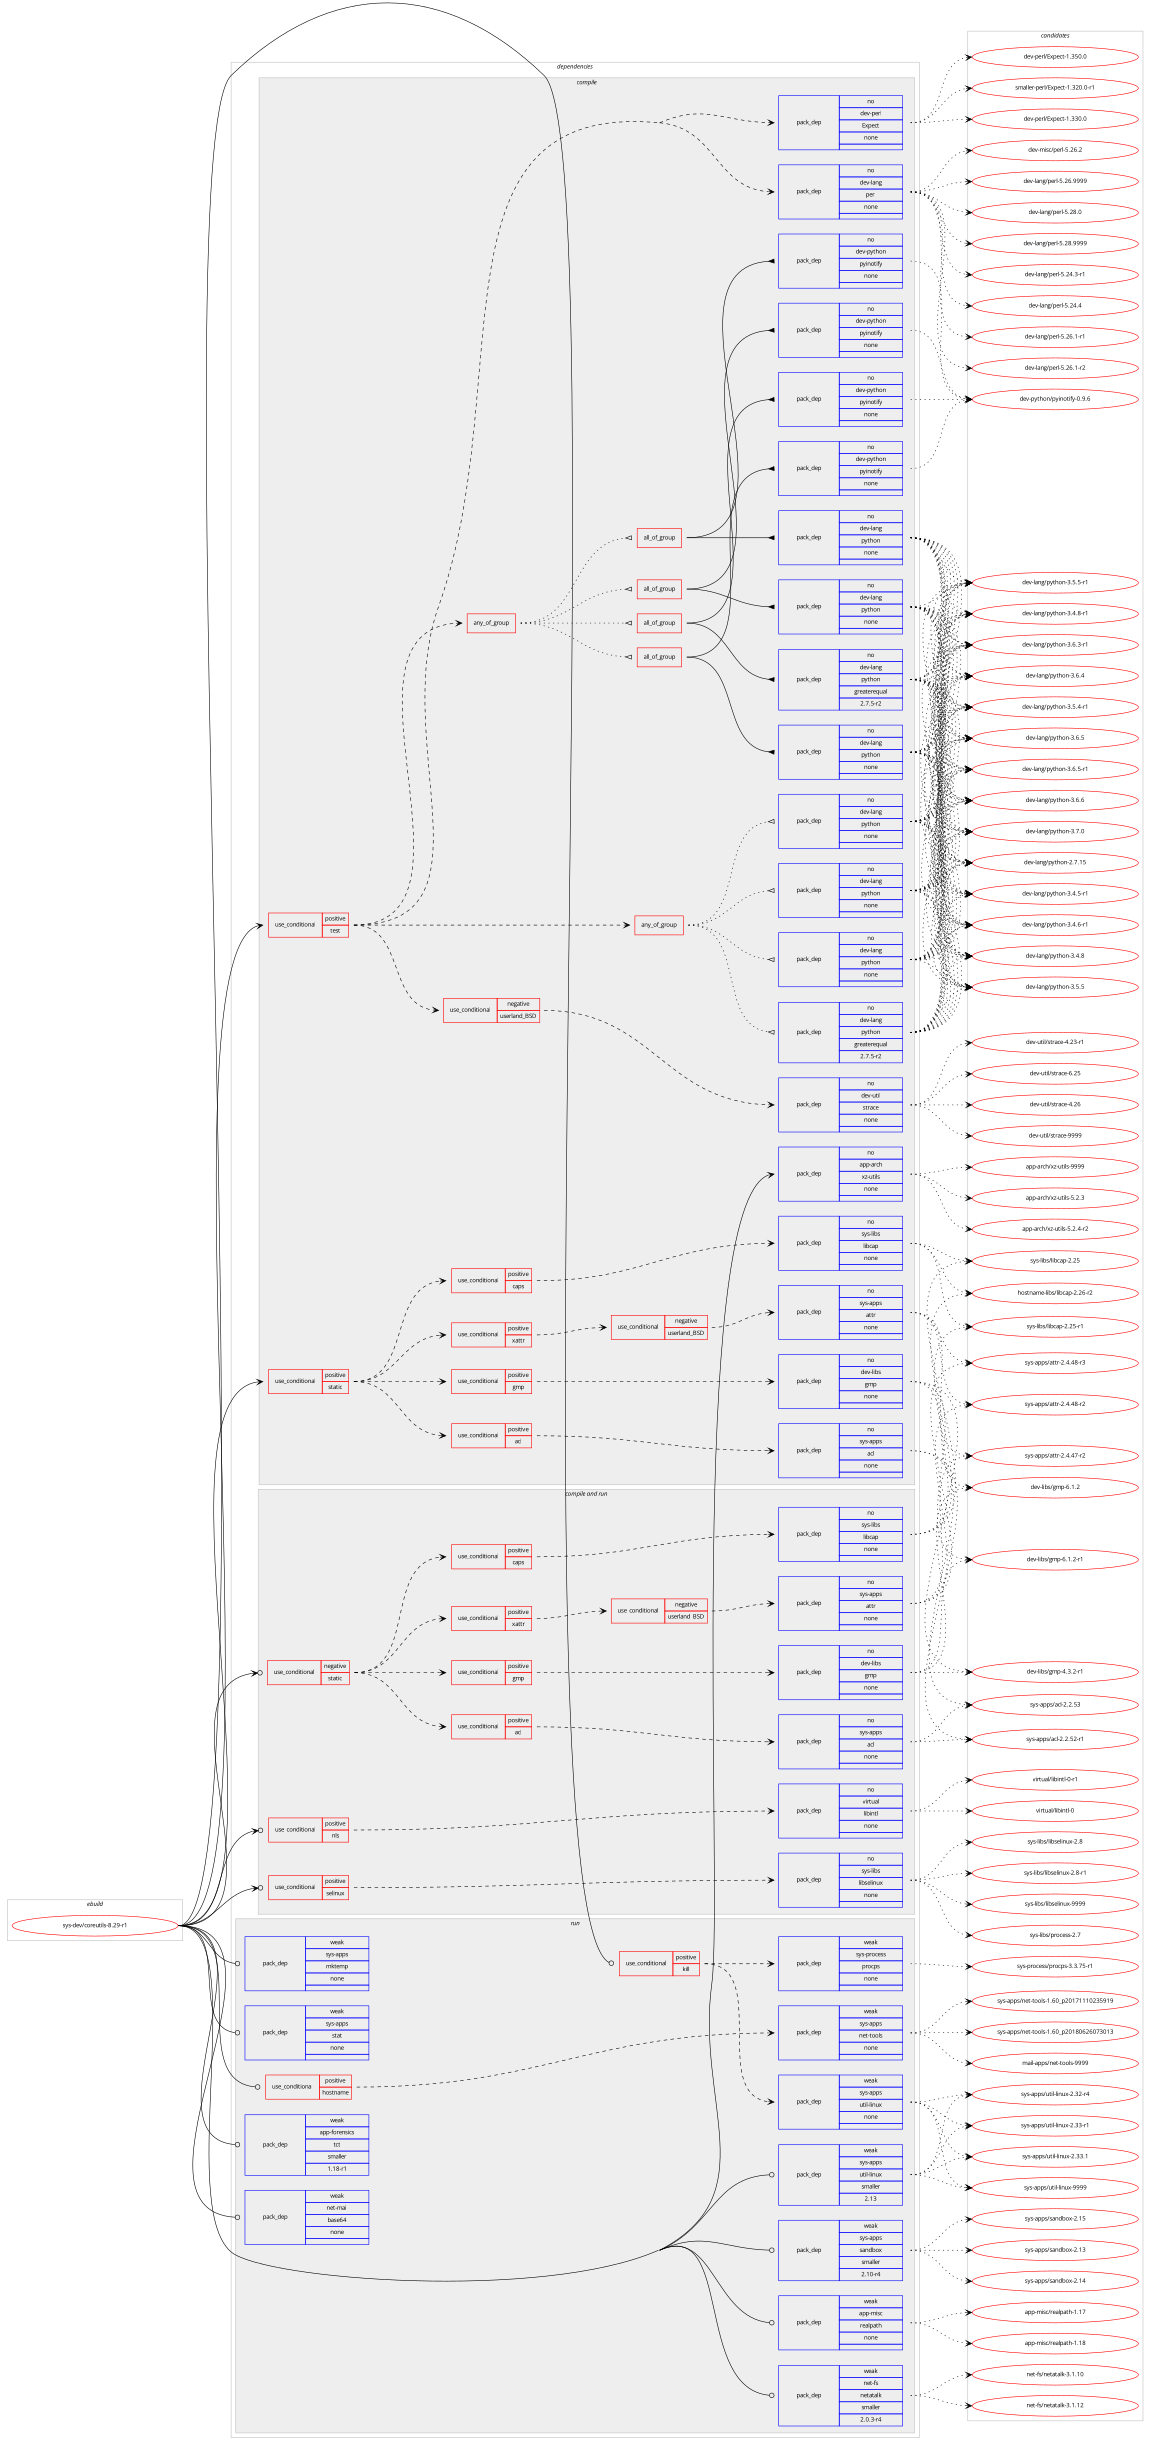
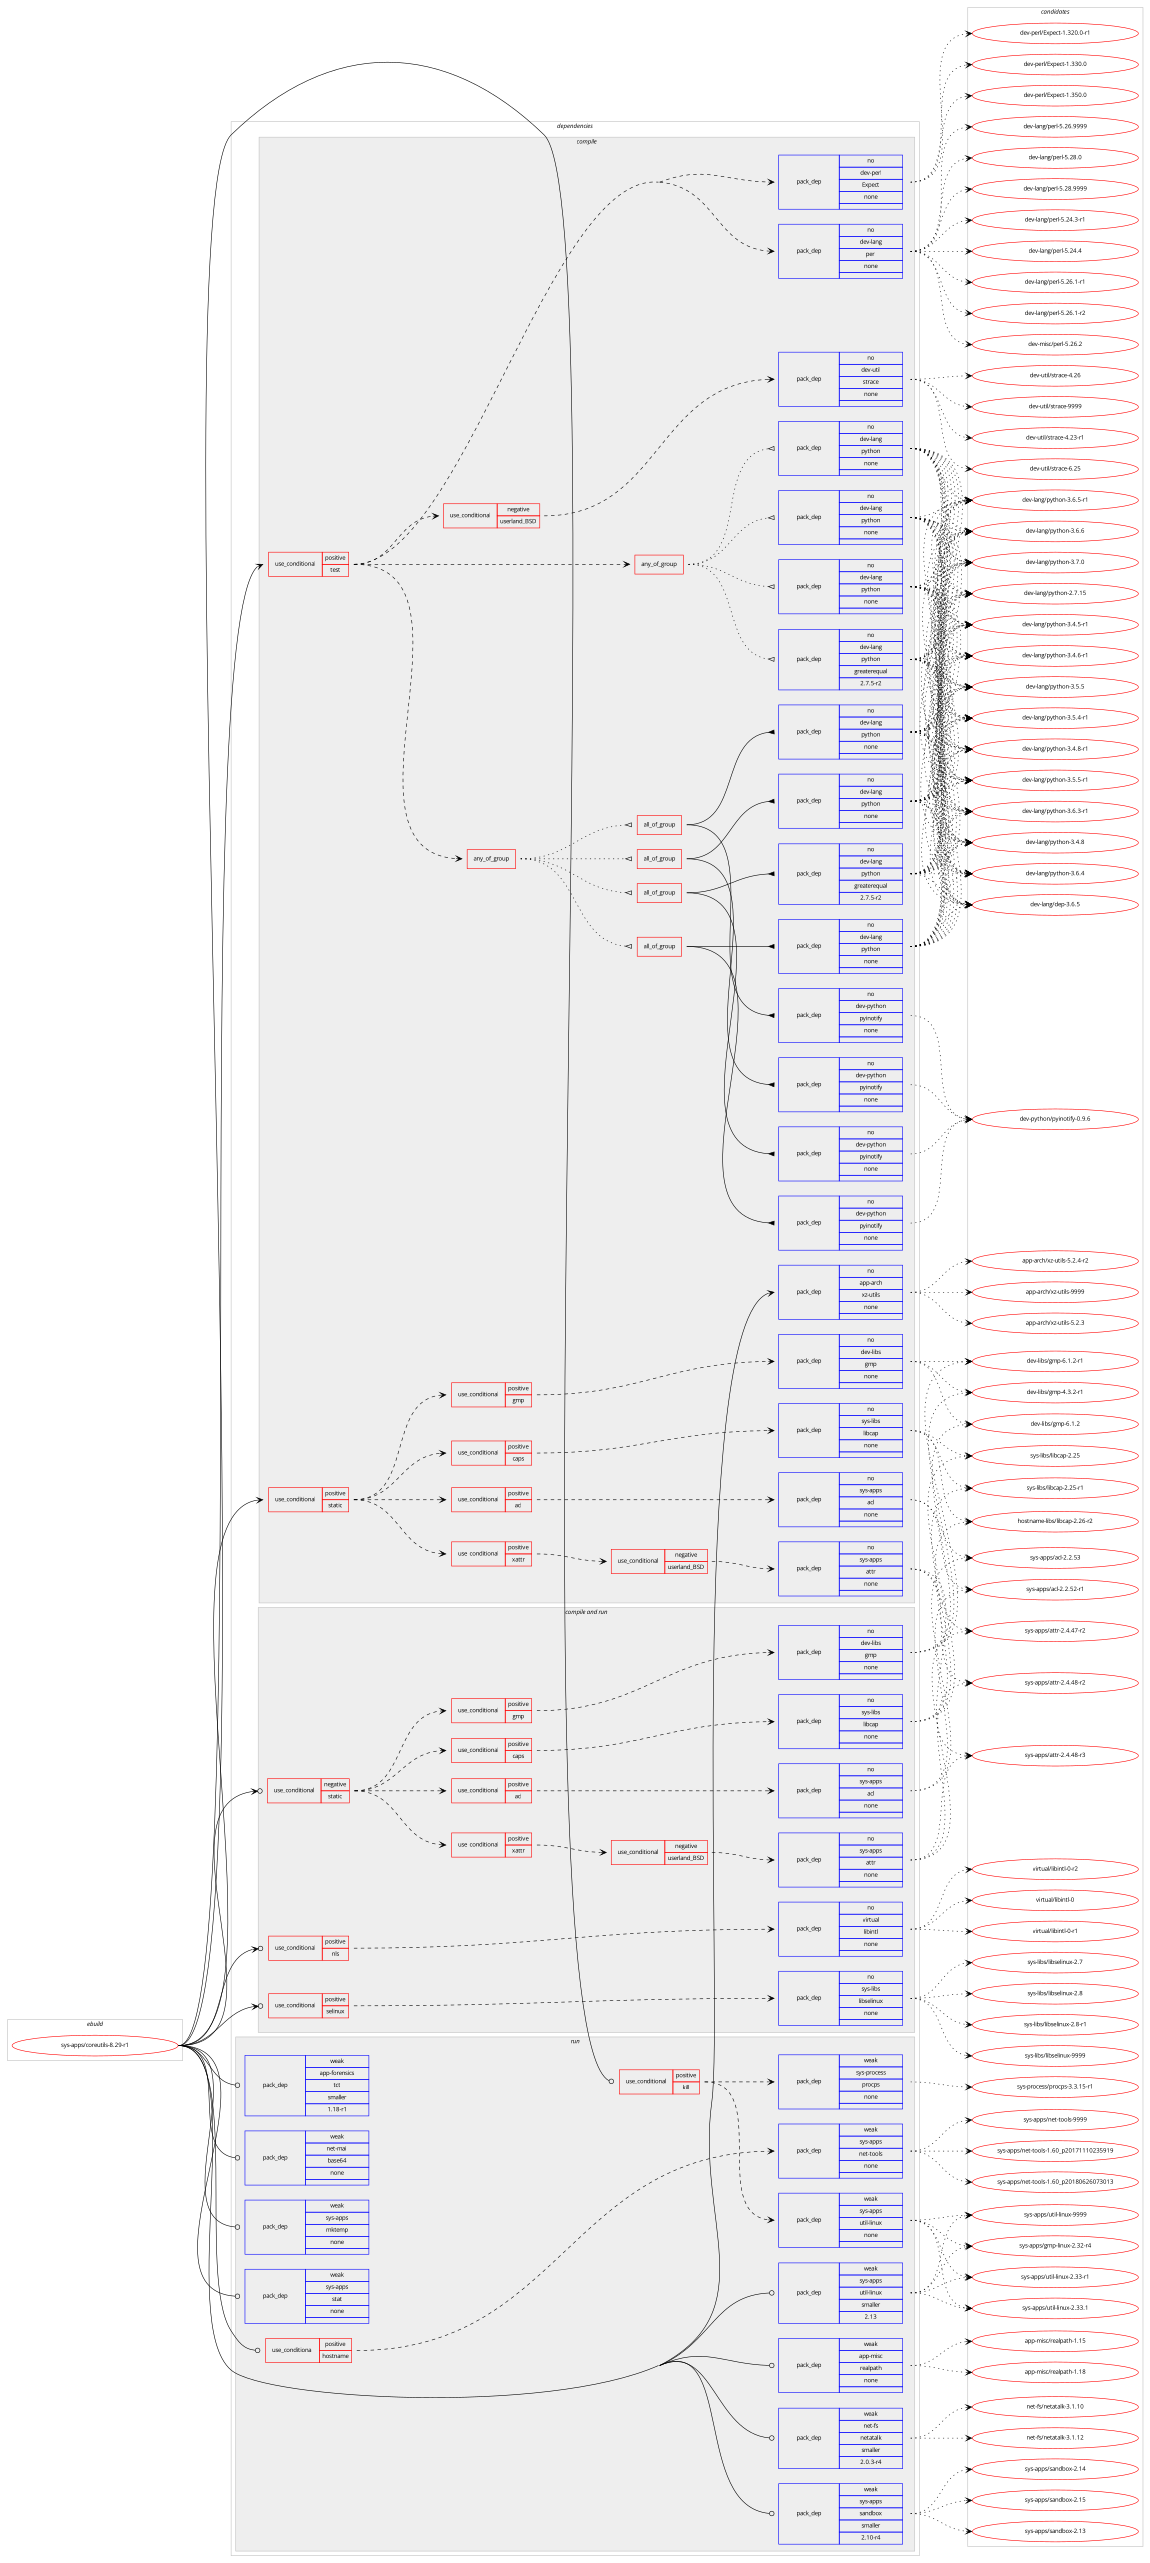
node "smaller-perl/Expect-1.320.0-r1": label "smaller-perl/Expect-1.320.0-r1" -> "dev-perl/Expect-1.320.0-r1"
node "dev-lang/python-3.6.5": label "dev-lang/python-3.6.5" -> "dev-lang/dep-3.6.5"
node "virtual/libintl-0-r2": added
node "sys-dev/coreutils-8.29-r1": label "sys-dev/coreutils-8.29-r1" -> "sys-apps/coreutils-8.29-r1"
node "sys-libs/process-2.7": label "sys-libs/process-2.7" -> "sys-libs/libselinux-2.7"
node "sys-process/procps-3.3.75-r1": label "sys-process/procps-3.3.75-r1" -> "sys-process/procps-3.3.15-r1"
node "mail-apps/net-tools-9999": label "mail-apps/net-tools-9999" -> "sys-apps/net-tools-9999"
node "sys-apps/util-linux-2.32-r4": label "sys-apps/util-linux-2.32-r4" -> "sys-apps/gmp-linux-2.32-r4"
node "app-misc/realpath-1.17": label "app-misc/realpath-1.17" -> "app-misc/realpath-1.15"
